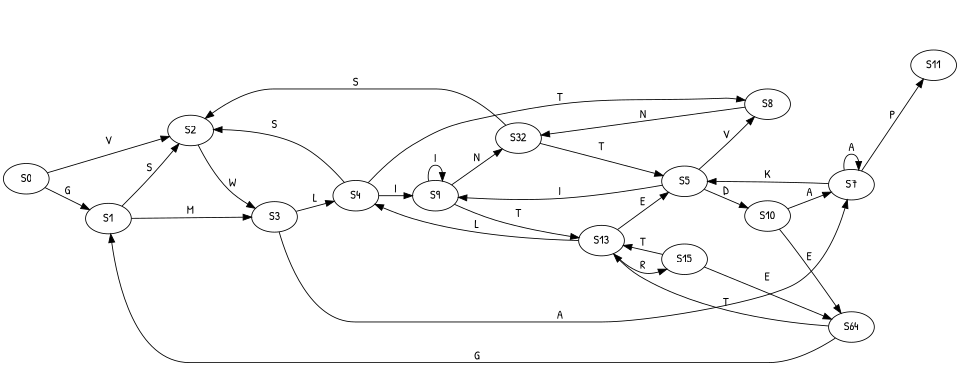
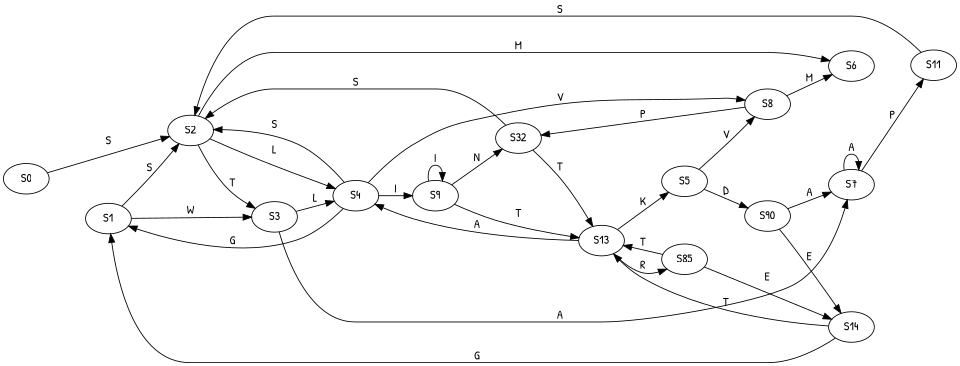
edge "S11" -> "S2": added, label "S"
node "S6": added
edge "S4" -> "S8": label "T" -> "V"
edge "S8" -> "S32": label "N" -> "P"
edge "S0" -> "S2": label "V" -> "S"
edge "S32" -> "S5": now "S32" -> "S13"
edge "S2" -> "S4": added, label "L"
edge "S7" -> "S5": removed, label "K"
edge "S2" -> "S3": label "W" -> "T"
edge "S0" -> "S1": now "S4" -> "S1"
edge "S5" -> "S9": removed, label "I"
edge "S13" -> "S5": label "E" -> "K"
edge "S1" -> "S3": label "M" -> "W"
node "S10": label "S10" -> "S90"
edge "S13" -> "S4": label "L" -> "A"
node "S15": label "S15" -> "S85"
node "S64": label "S64" -> "S14"
